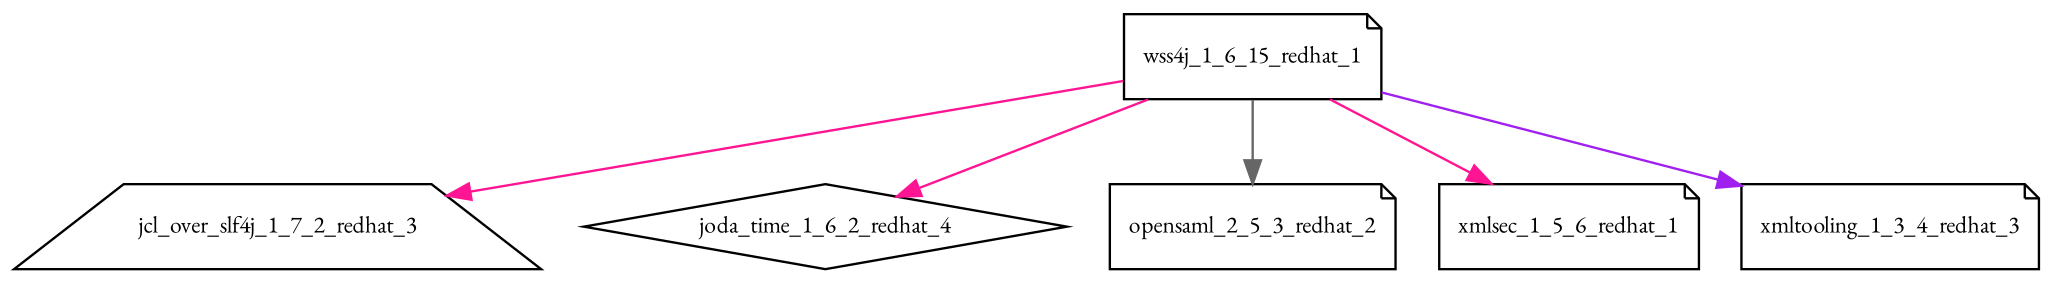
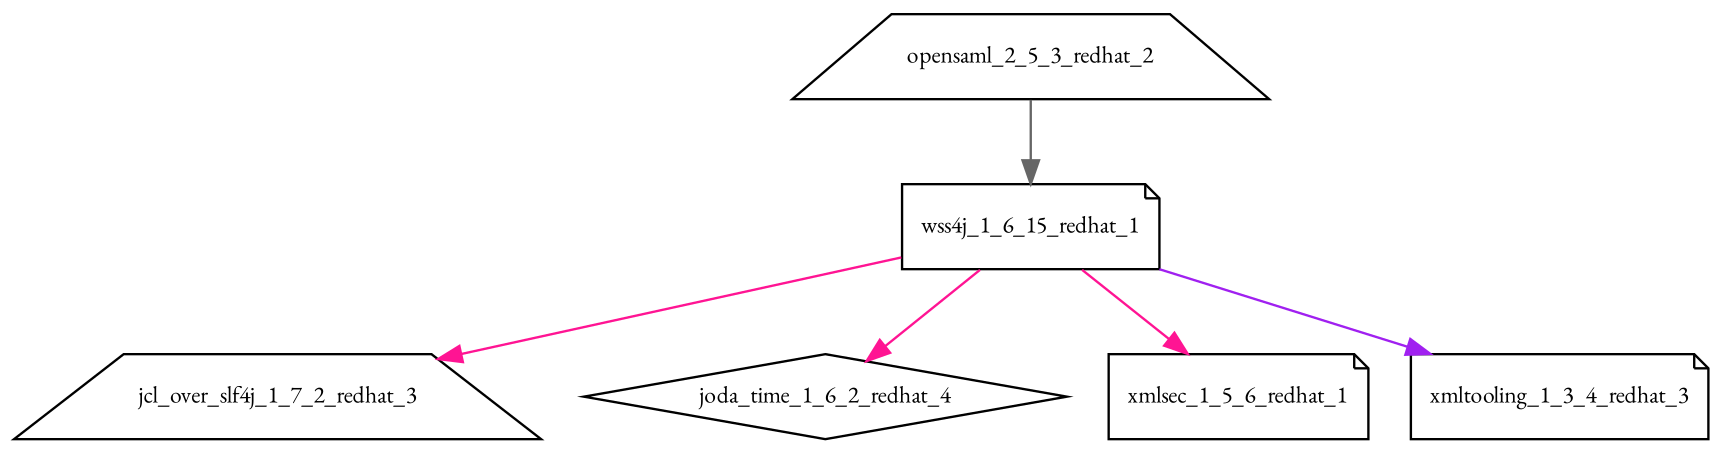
edge "wss4j_1_6_15_redhat_1" -> "opensaml_2_5_3_redhat_2": reversed
node "opensaml_2_5_3_redhat_2": shape note -> trapezium
